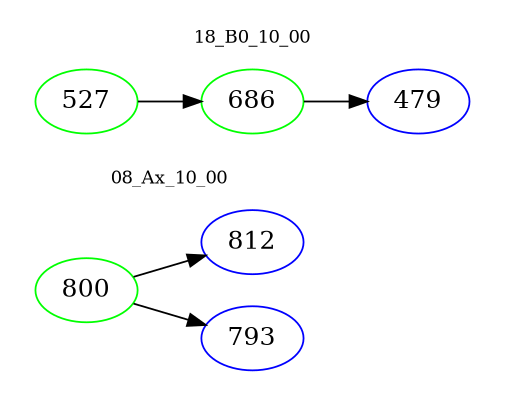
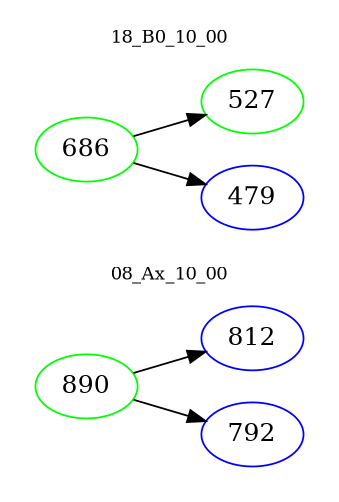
edge "527" -> "686": reversed
node "800": label "800" -> "890"
node "793": label "793" -> "792"
